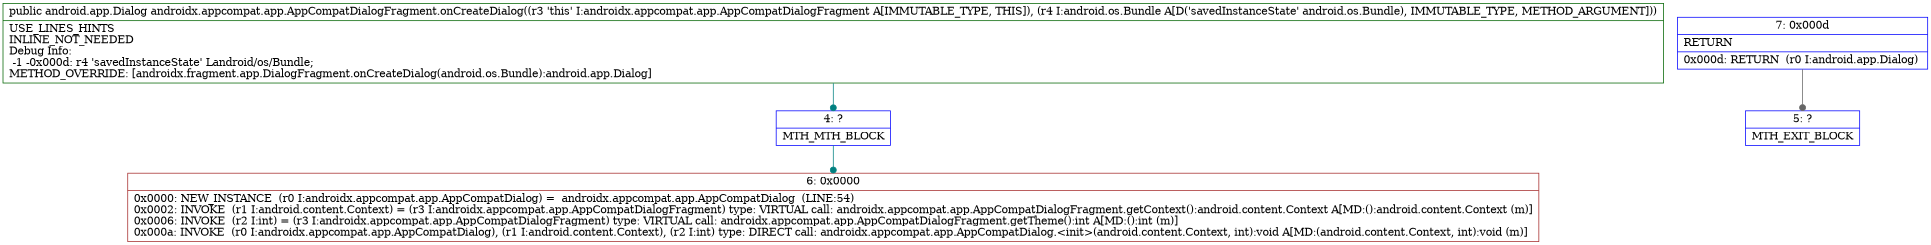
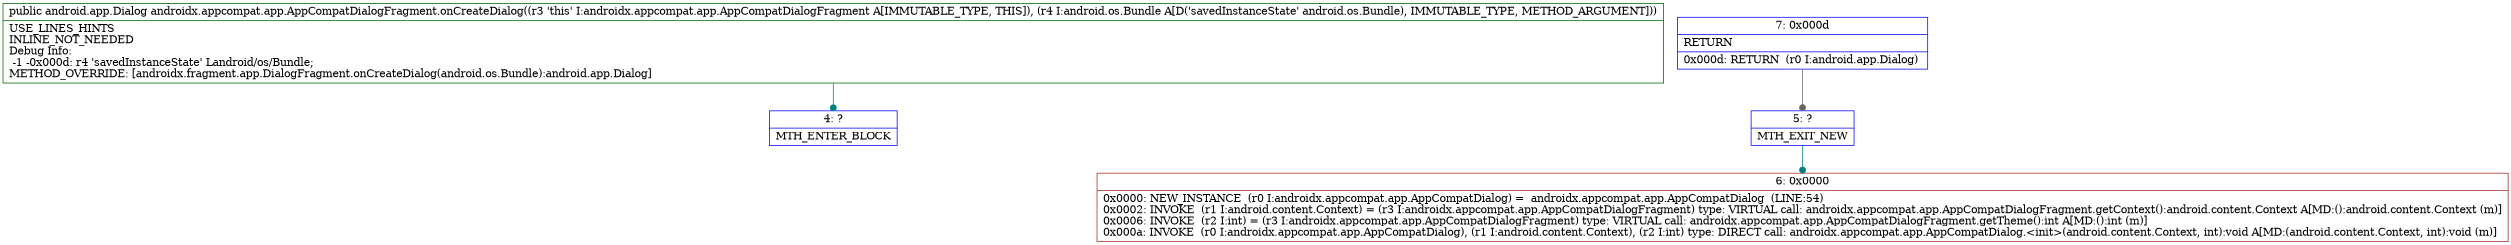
node "4: ?": text "MTH_MTH_BLOCK" -> "MTH_ENTER_BLOCK"
node "5: ?": text "MTH_EXIT_BLOCK" -> "MTH_EXIT_NEW"
edge "4: ?" -> "6: 0x0000": now "5: ?" -> "6: 0x0000"
